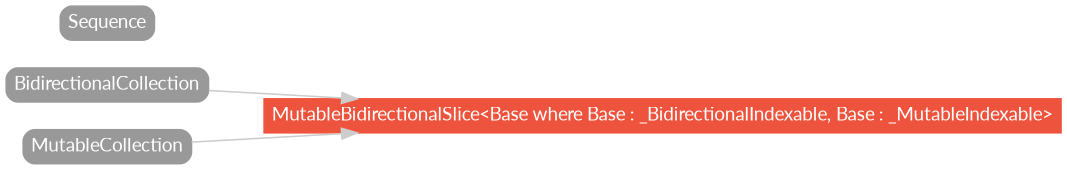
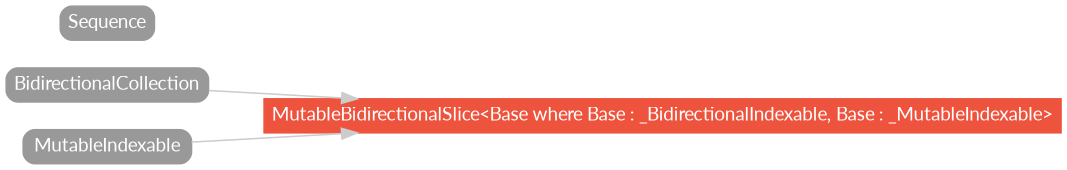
node "MutableCollection": label "MutableCollection" -> "MutableIndexable"
